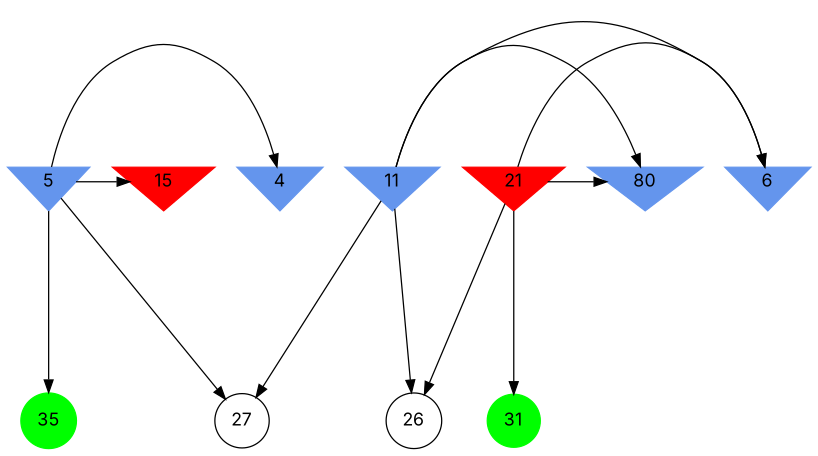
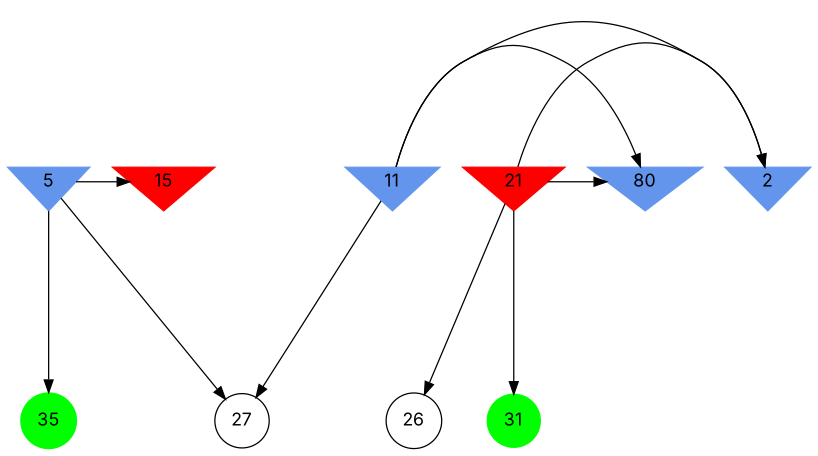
node "4": removed
node "6": label "6" -> "2"
edge "11" -> "26": removed
